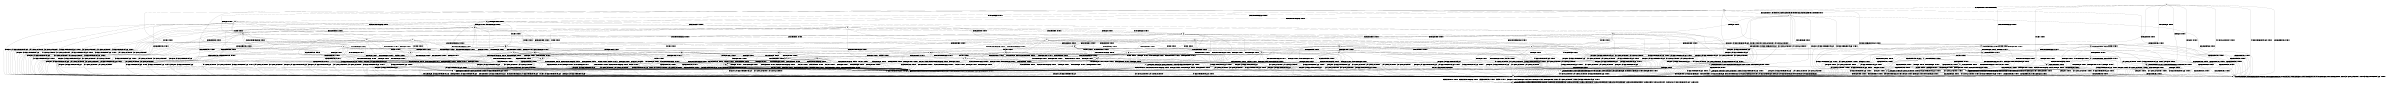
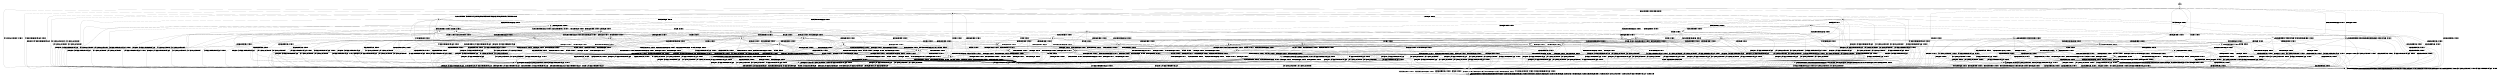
node "__start0": added
edge "s26" -> "s47": label "ECDH_CLIENT_HELLO / TIMEOUT" -> "ECDH_CLIENT_REQUEST / TIMEOUT"
edge "s18" -> "s57": added, label "CERTIFICATE_VERIFY / TIMEOUT"
edge "s4" -> "s12": now "s18" -> "s12"
edge "s29" -> "s34": label "ECDH_CLIENT_HELLO / TIMEOUT" -> "KEY_CLIENT_HELLO / TIMEOUT"
edge "s34" -> "s41": reversed
edge "s25" -> "s31": added, label "CERTIFICATE_VERIFY / TIMEOUT"
edge "s22" -> "s23": added, label "ECDH_CLIENT_KEY_EXCHANGE / TIMEOUT"
edge "s49" -> "s33": now "s49" -> "s35"
edge "s34" -> "s15": label "CERTIFICATE_VERIFY / TIMEOUT" -> "CERTIFICATE_VERIFY / CHANGE"
edge "s45" -> "s7": added, label "CHANGE_CIPHER_SPEC / TIMEOUT"
edge "s38" -> "s48": added, label "ECDH_CLIENT_HELLO / TIMEOUT"
edge "s29" -> "s11": label "CHANGE_CIPHER_SPEC / TIMEOUT" -> "CHANGE_CIPHER_WARNING / TIMEOUT"
edge "s82" -> "s42": added, label "FINISHED / TIMEOUT"
edge "s44" -> "s7": added, label "CHANGE_CIPHER_SPEC / TIMEOUT"
edge "s39" -> "s53": now "s39" -> "s24"
edge "s23" -> "s7": label "CHANGE_CIPHER_ECDH / TIMEOUT" -> "CHANGE_CIPHER_SPEC / TIMEOUT"
